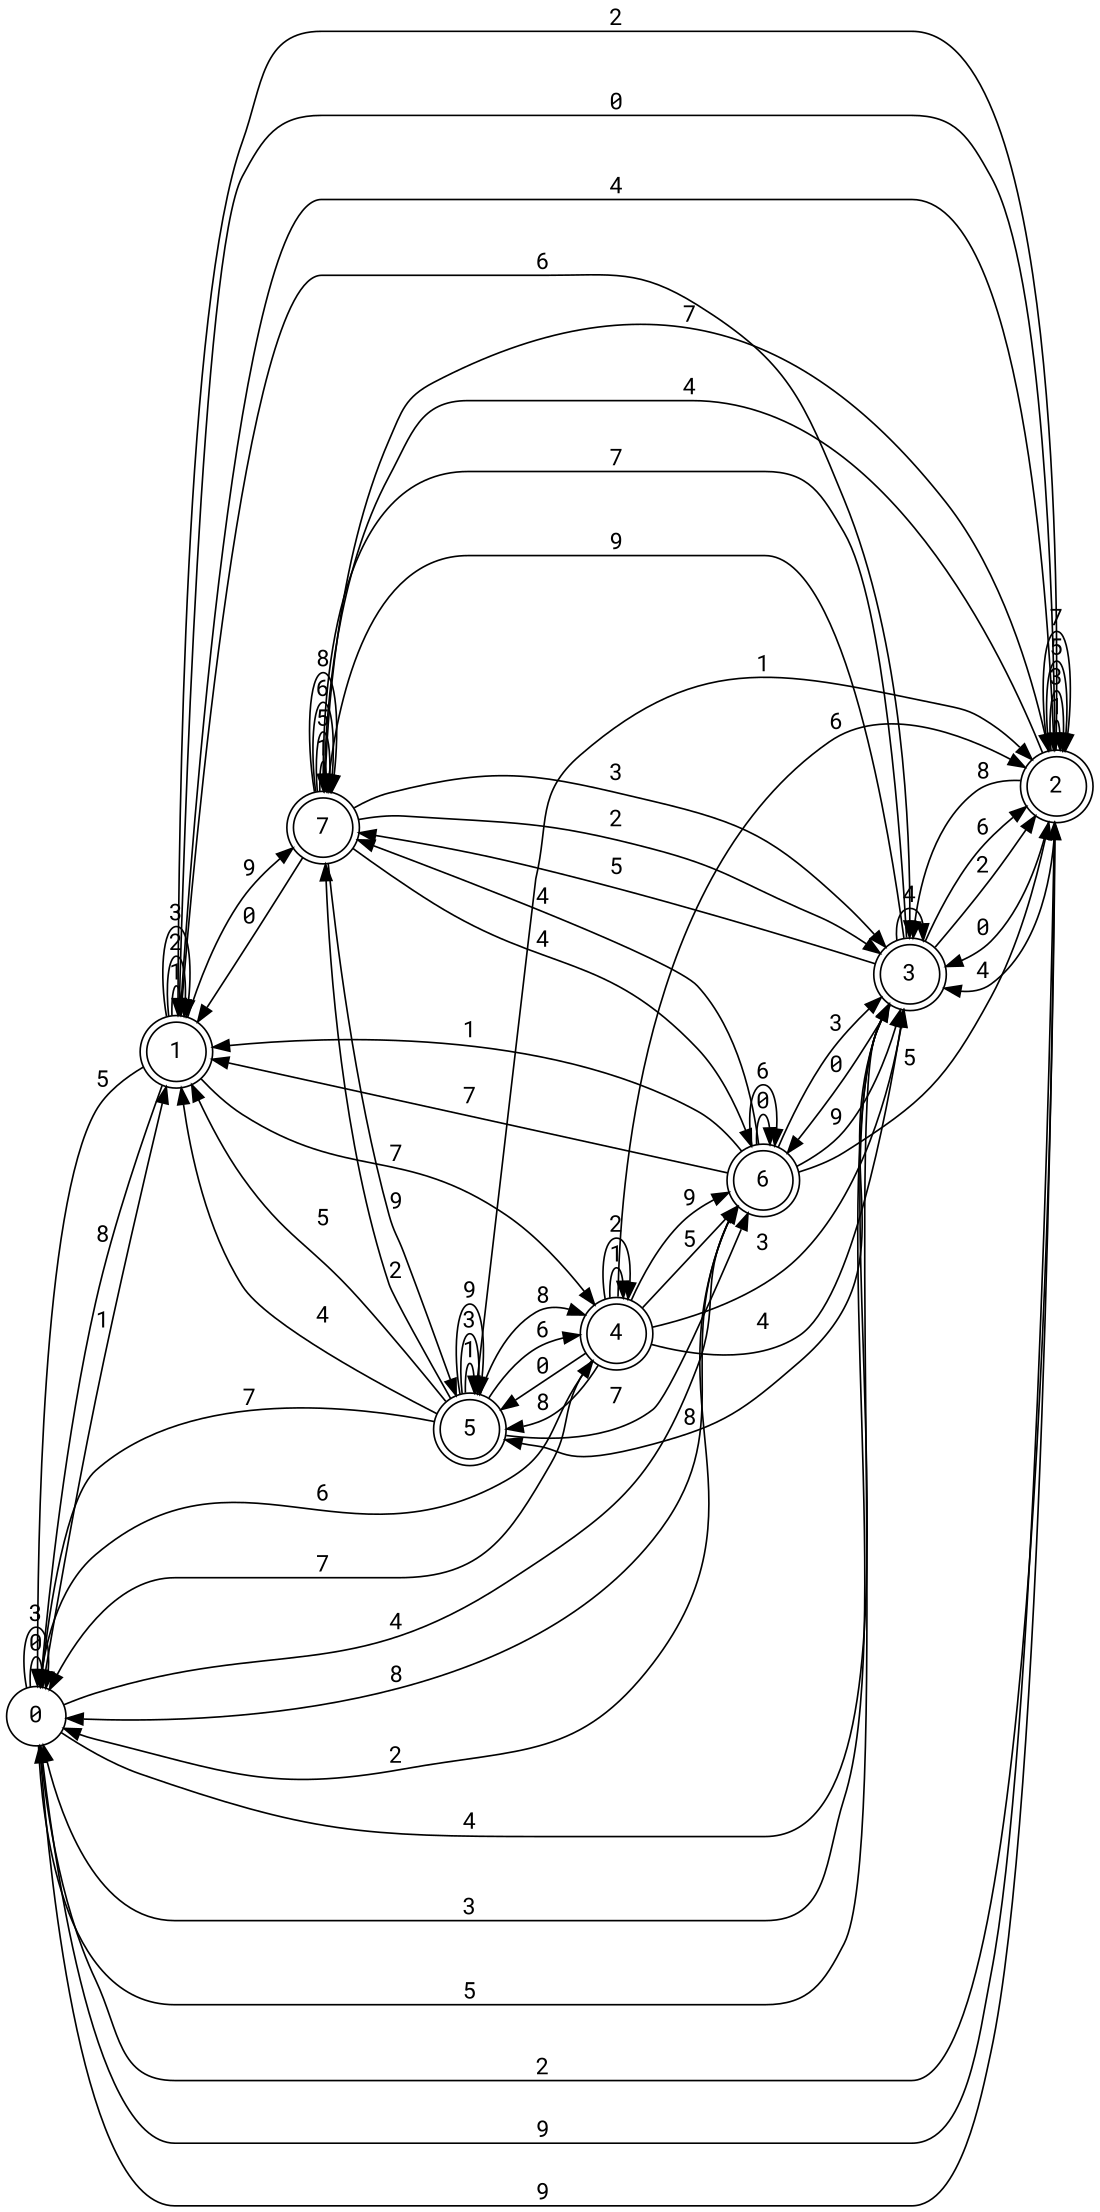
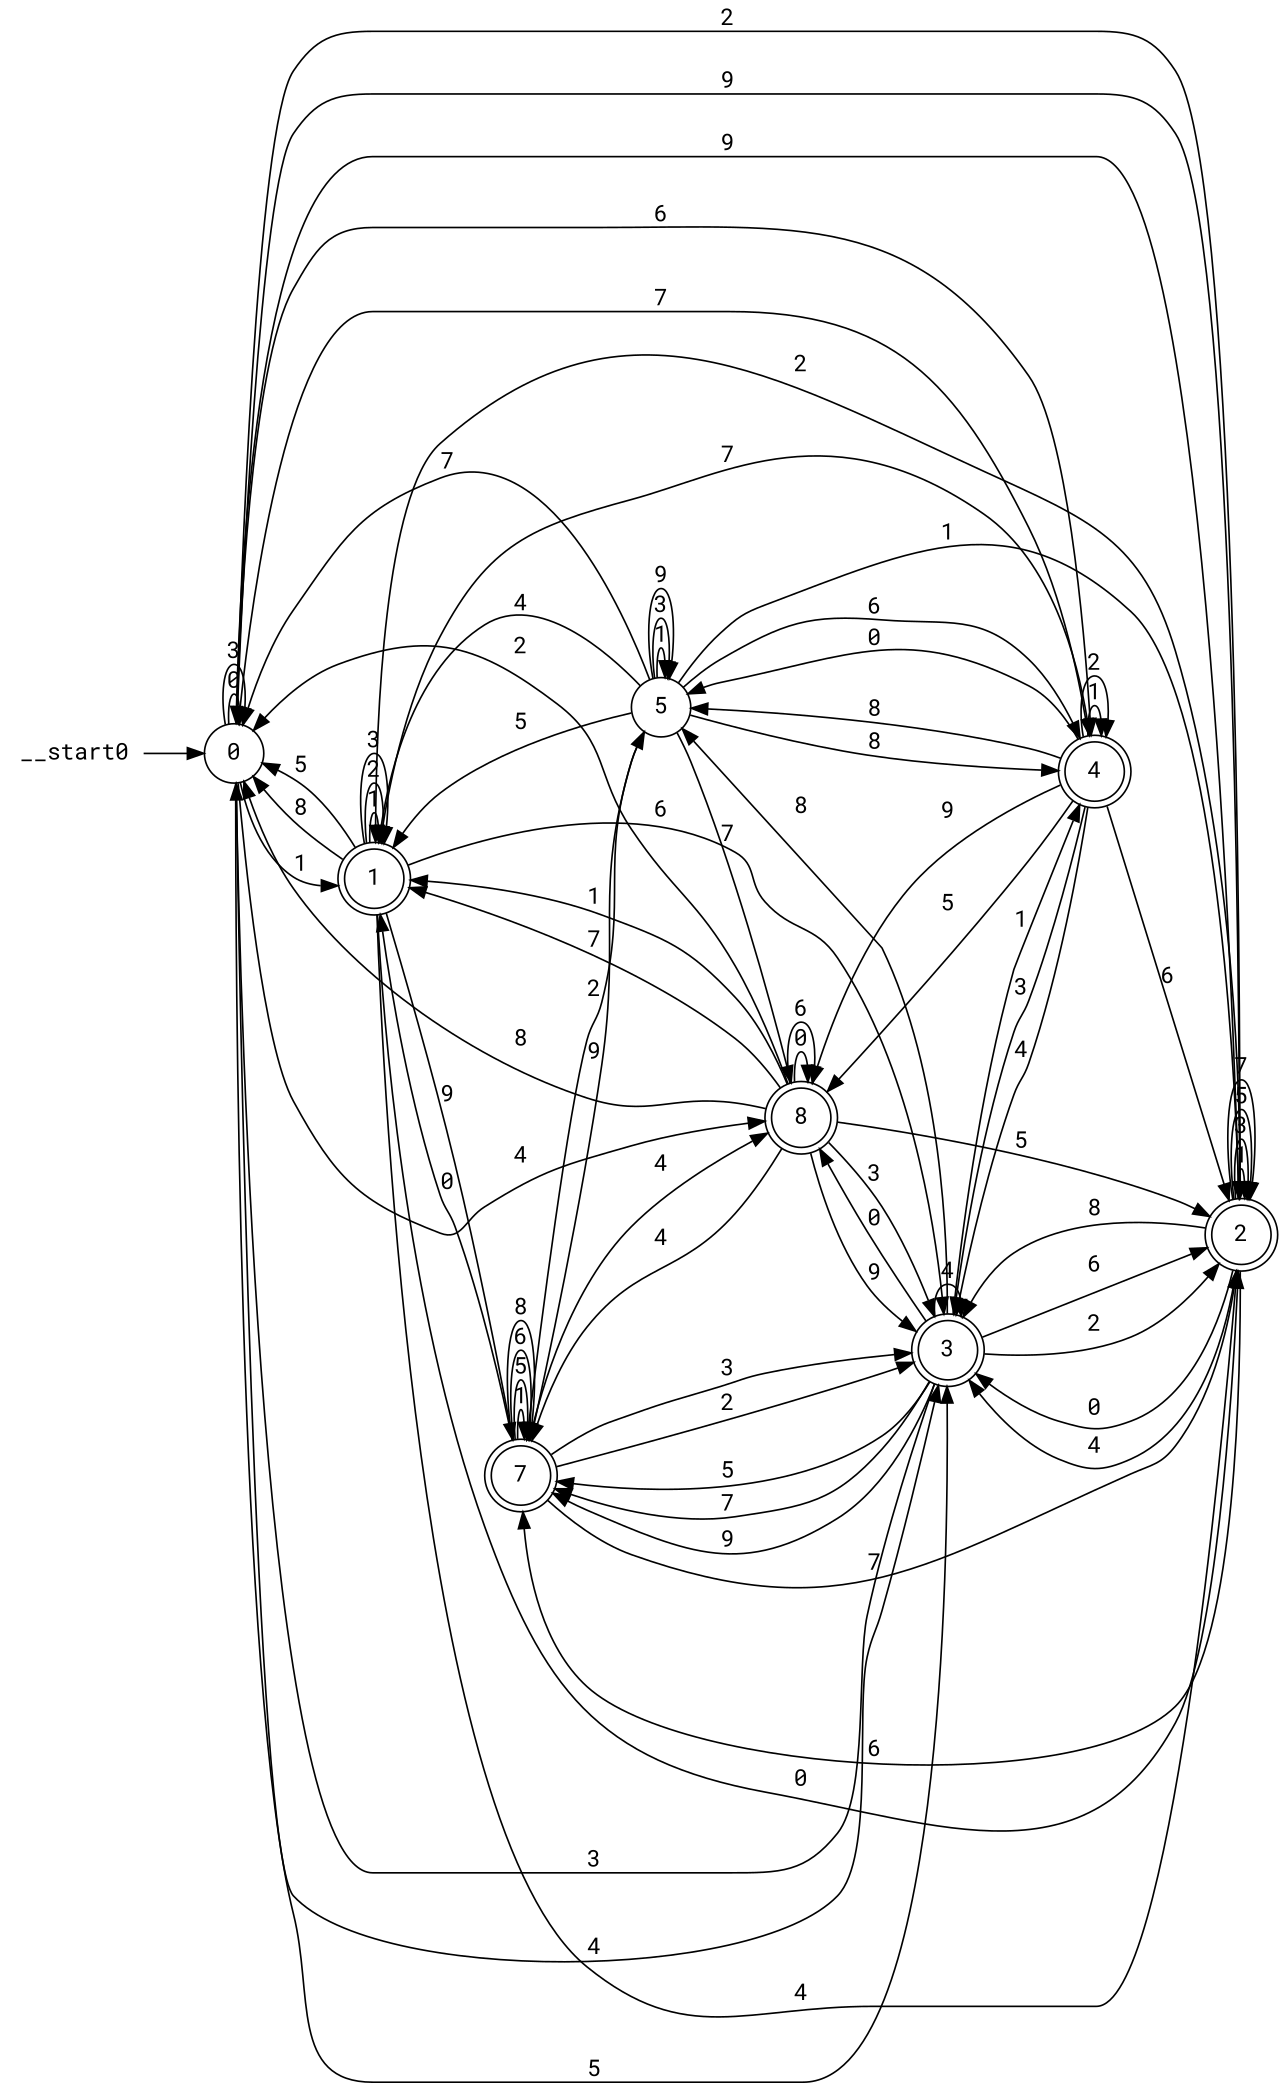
edge "2" -> "7": label "4" -> "6"
node "__start0": added
edge "3" -> "4": added, label "1"
node "6": label "6" -> "8"
node "5": shape doublecircle -> circle
